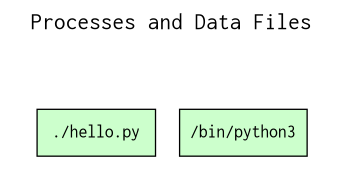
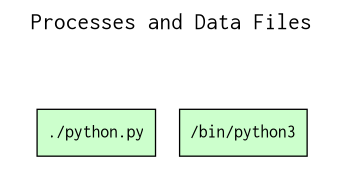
node "./hello.py": label "./hello.py" -> "./python.py"
